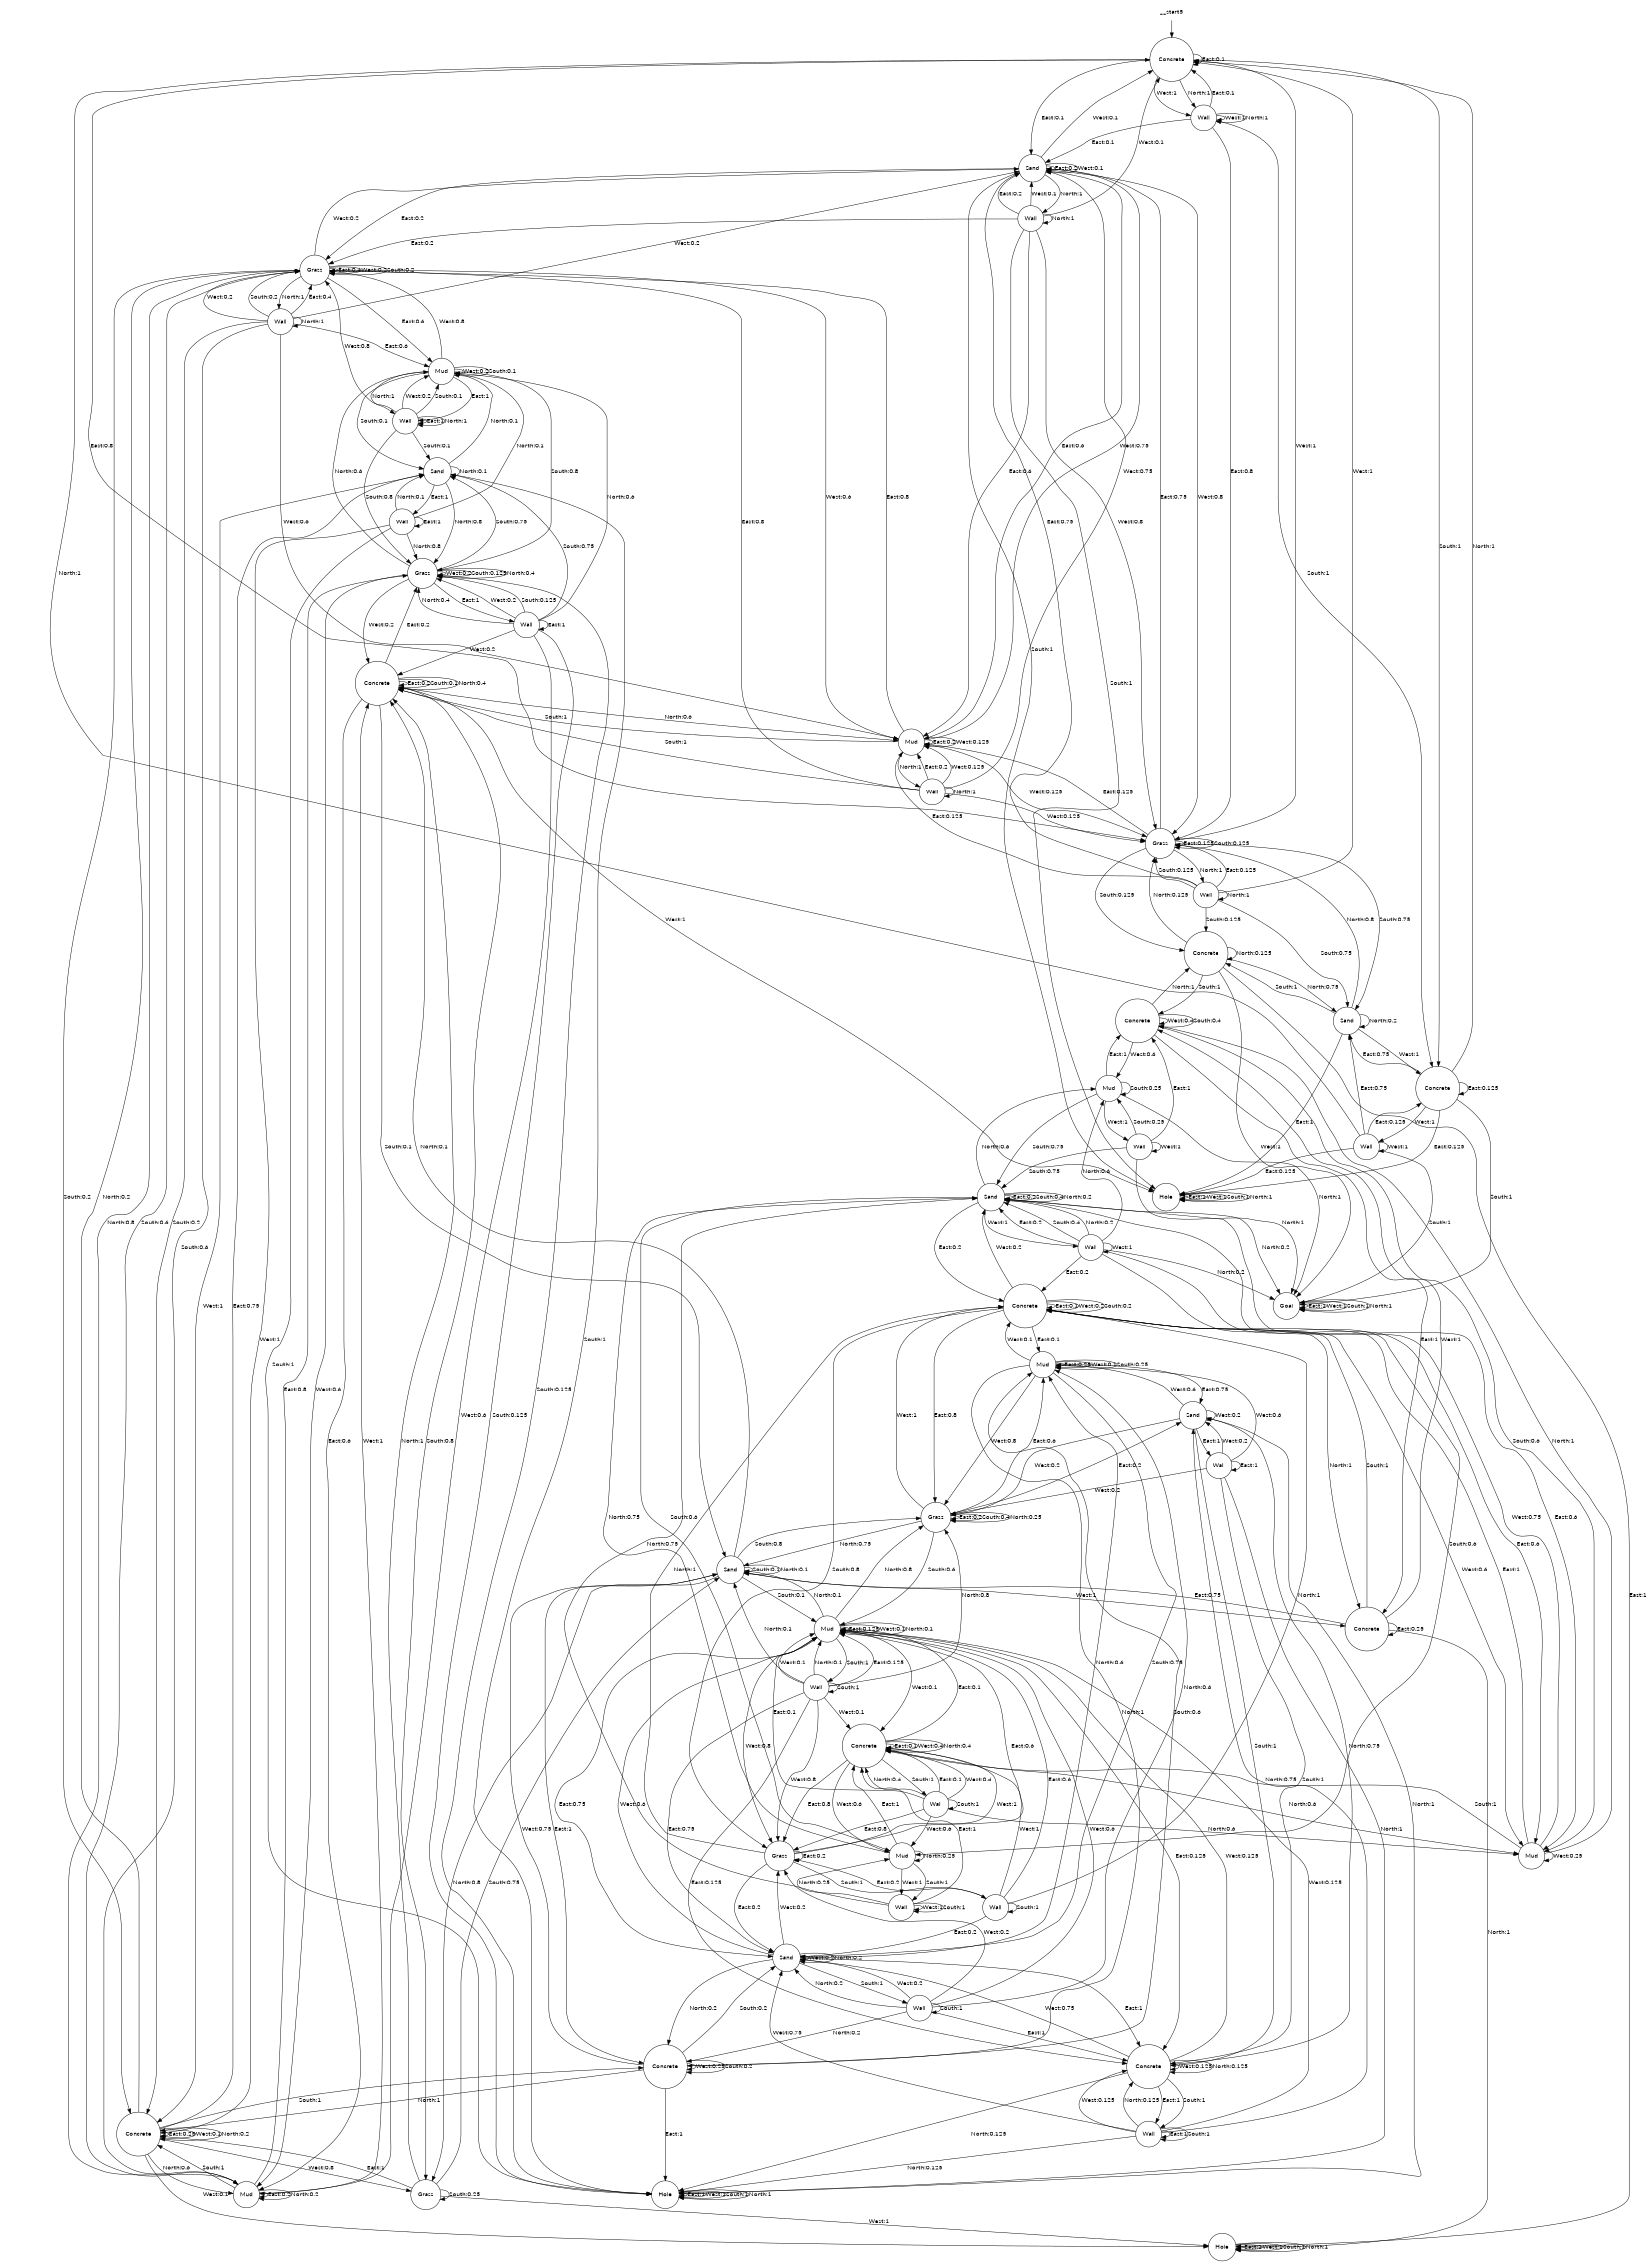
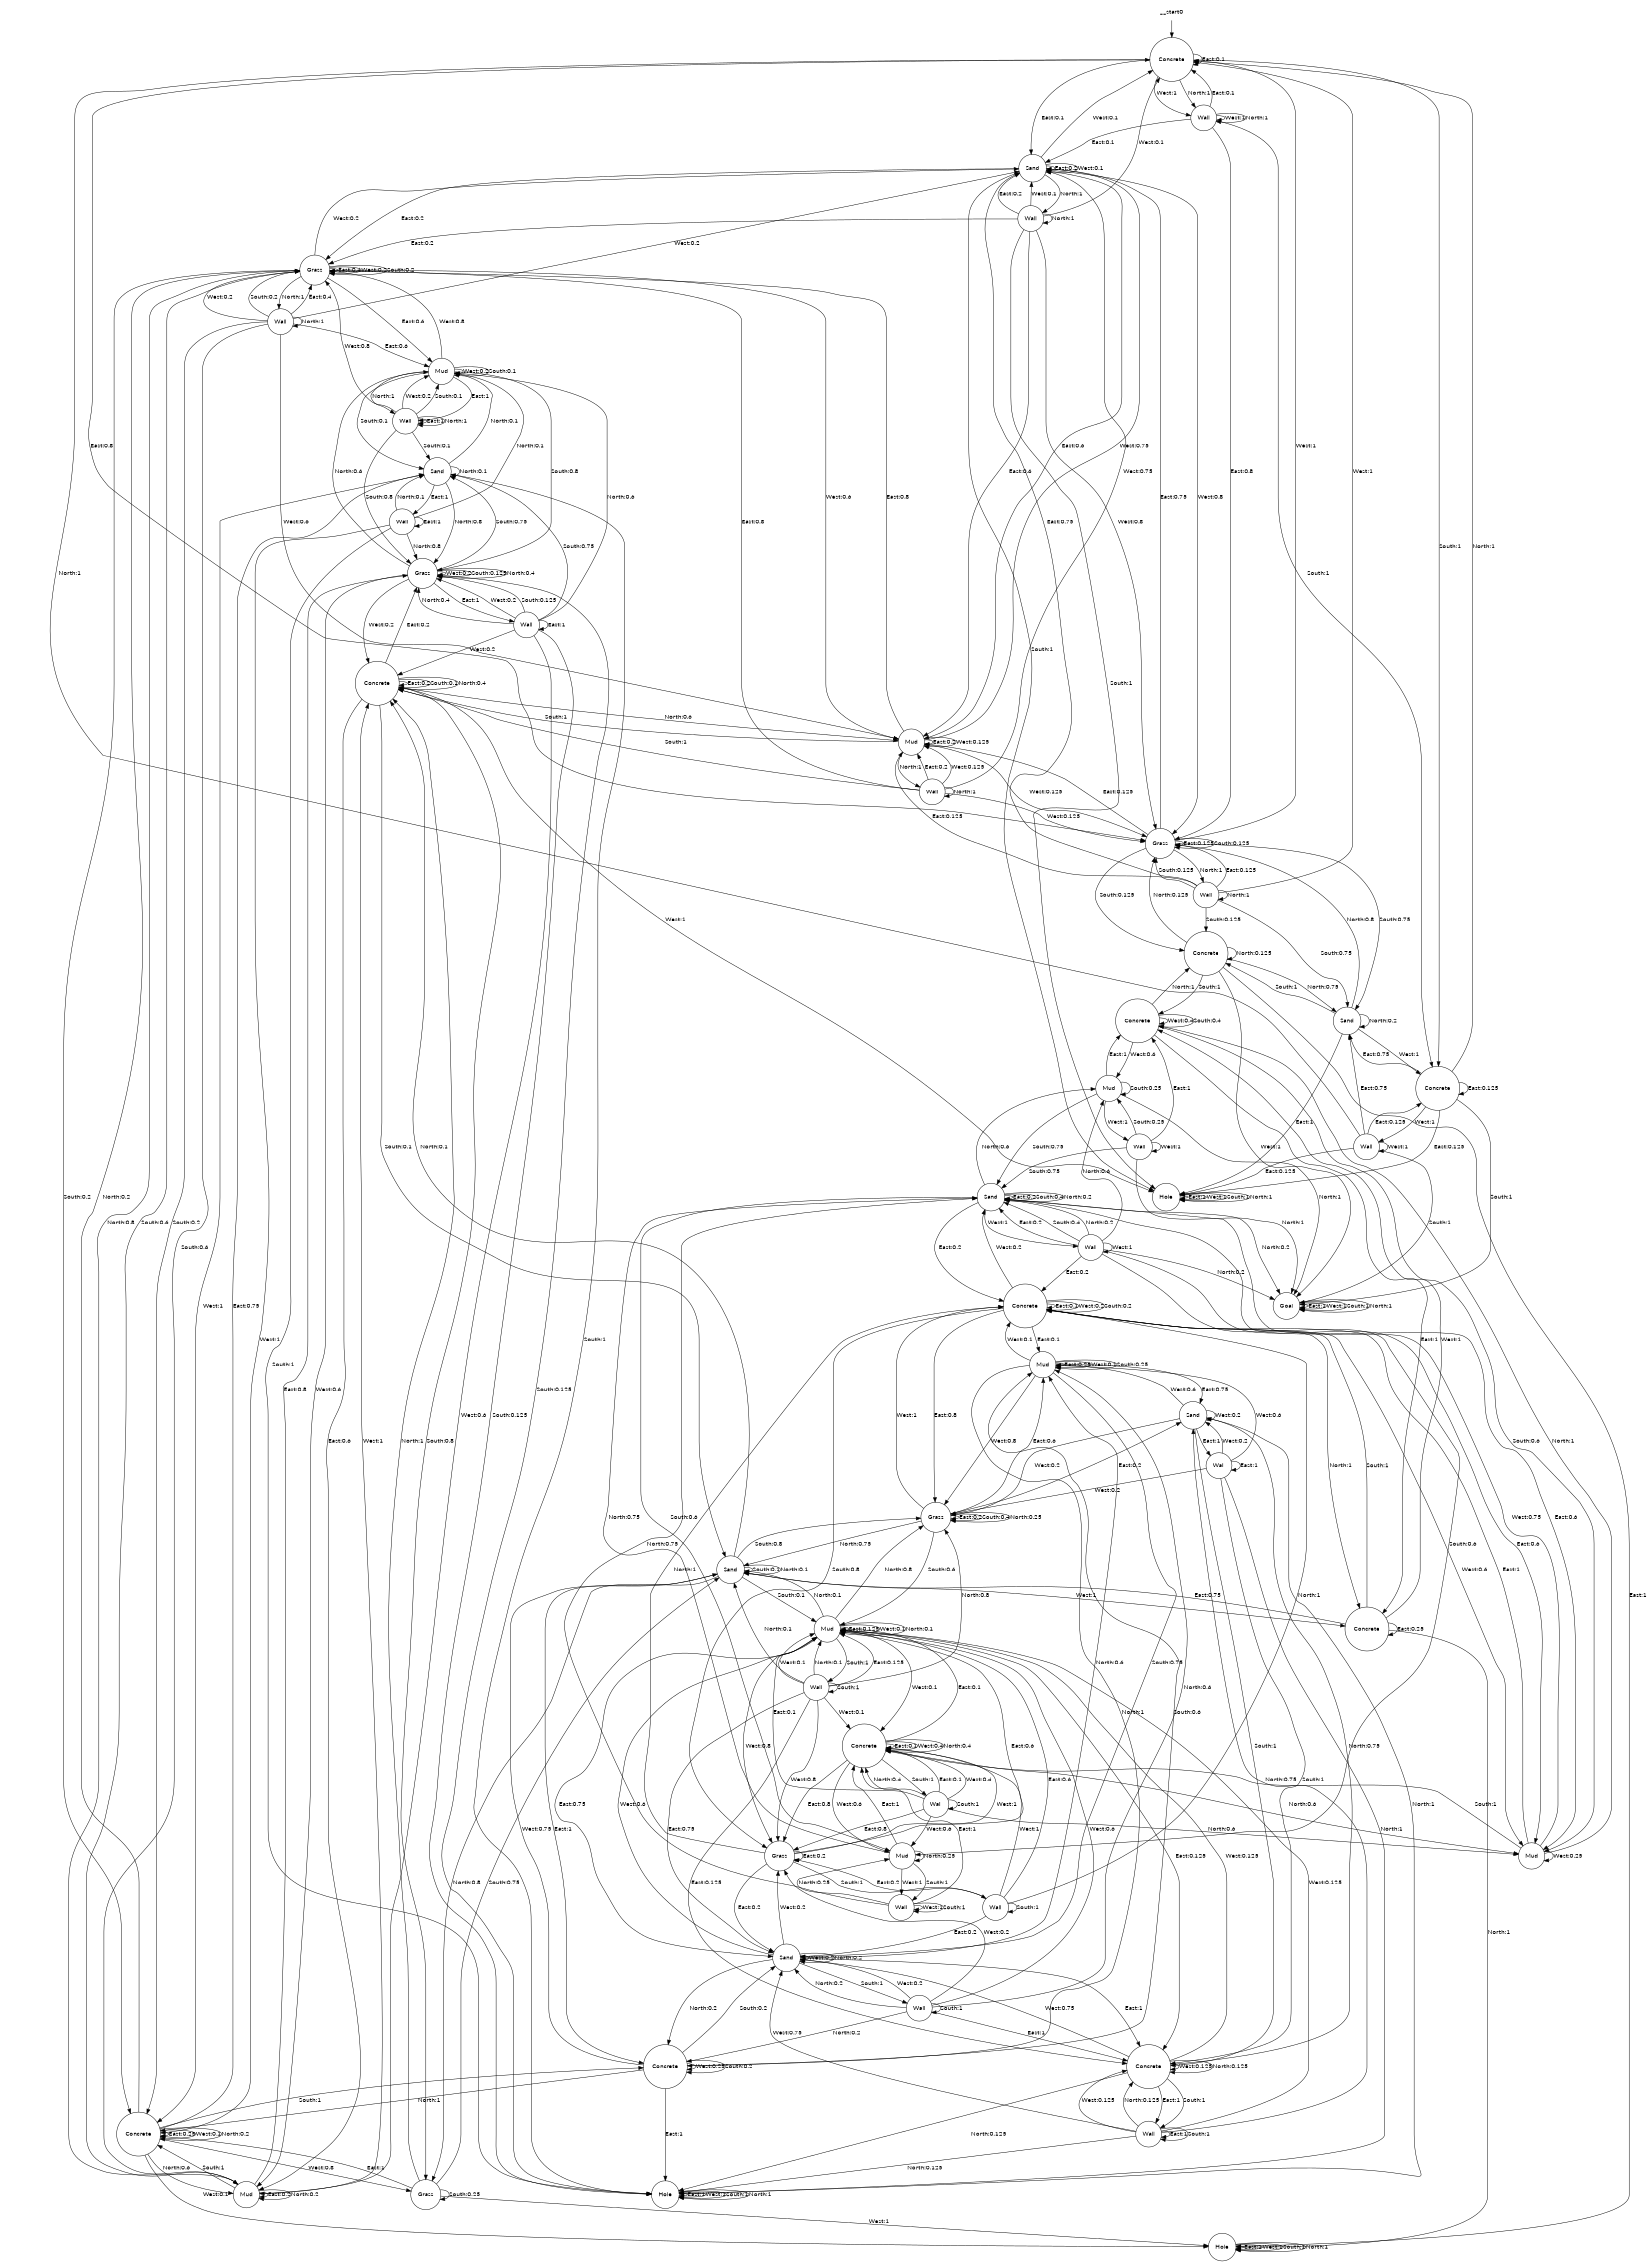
node "__start5": label "__start5" -> "__start0"
